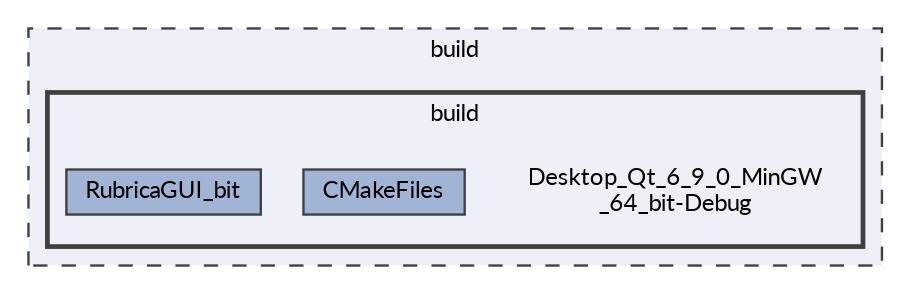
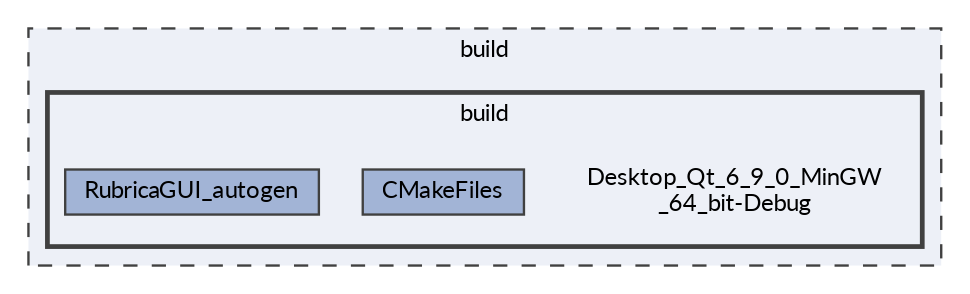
node "RubricaGUI_bit": label "RubricaGUI_bit" -> "RubricaGUI_autogen"
